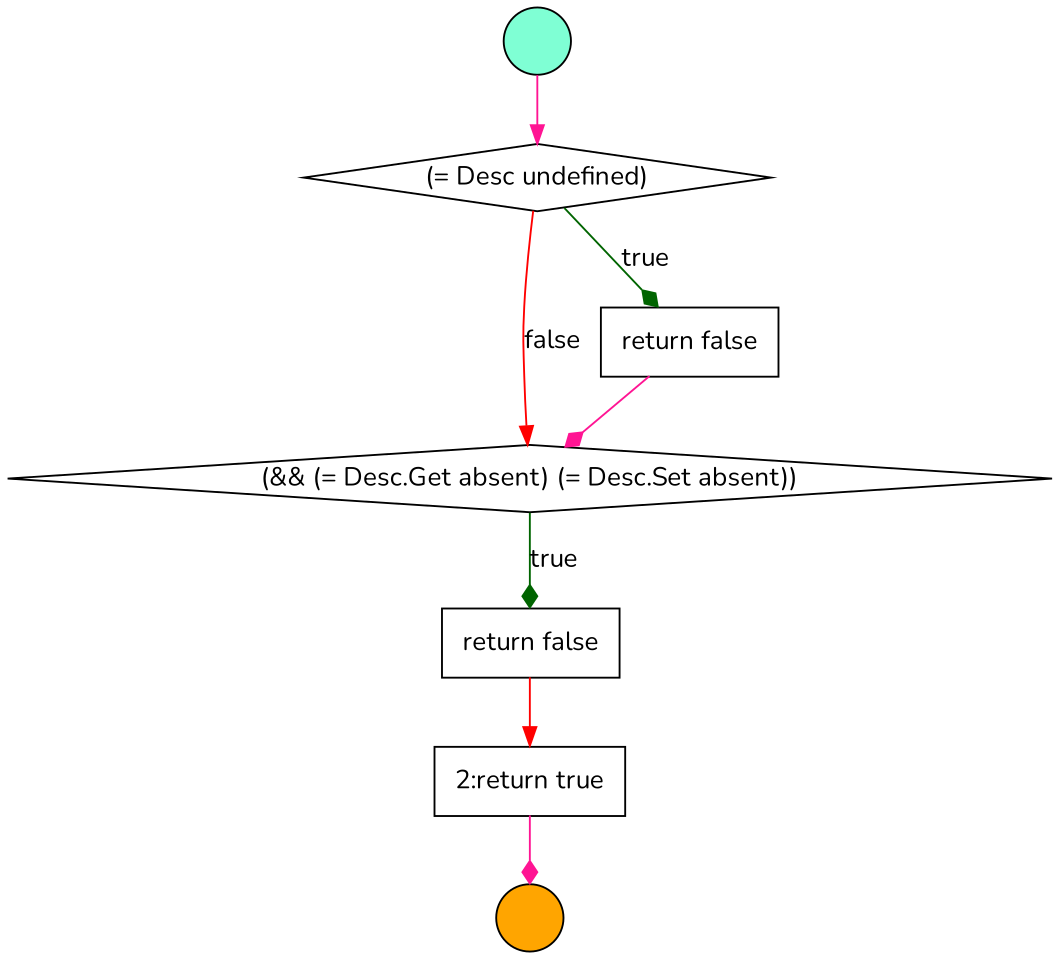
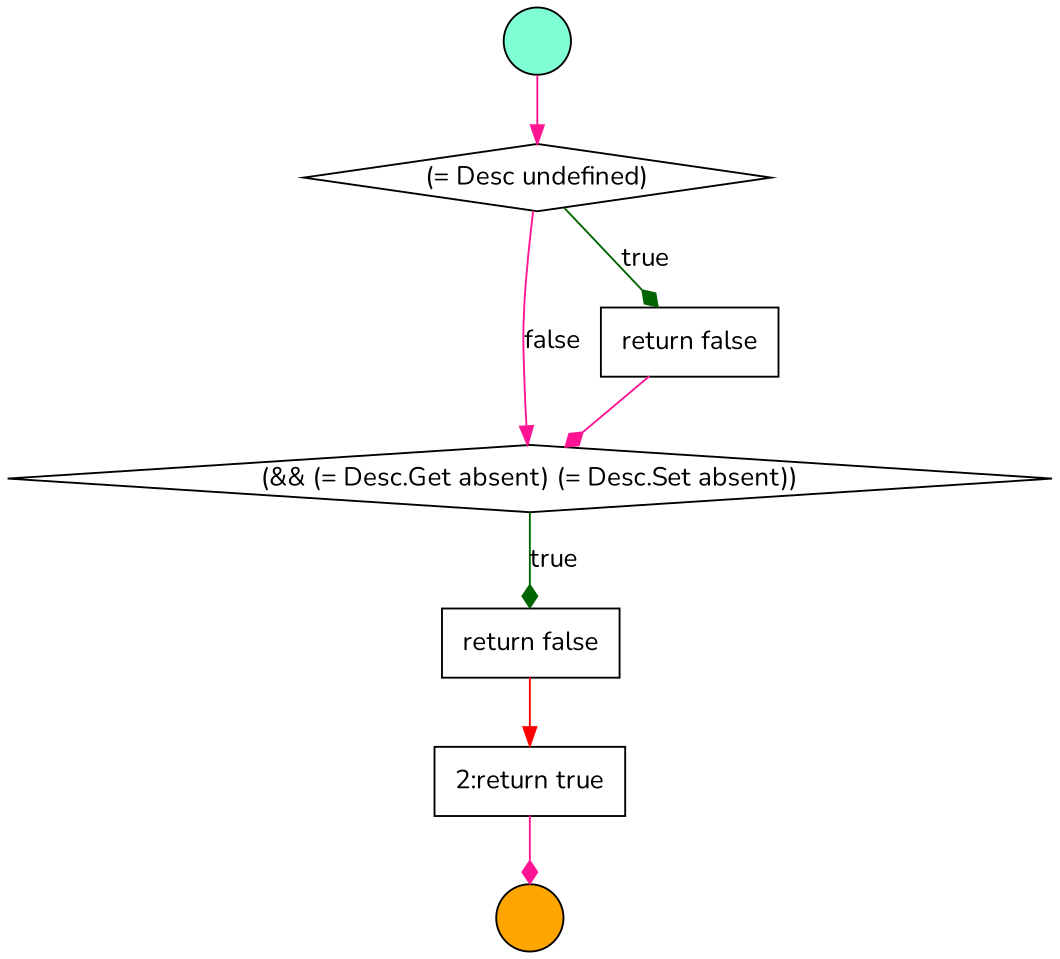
edge "(= Desc undefined)" -> "(&& (= Desc.Get absent) (= Desc.Set absent))": color red -> deeppink
